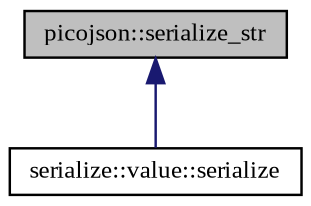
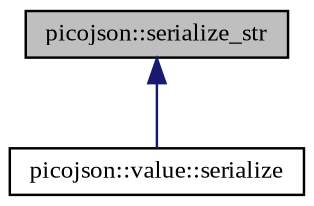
node "serialize::value::serialize": label "serialize::value::serialize" -> "picojson::value::serialize"
